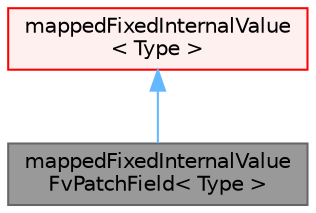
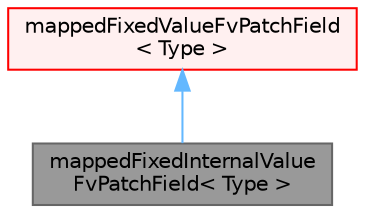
node "mappedFixedInternalValue < Type >": label "mappedFixedInternalValue < Type >" -> "mappedFixedValueFvPatchField < Type >"
